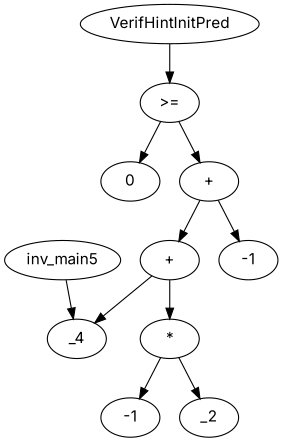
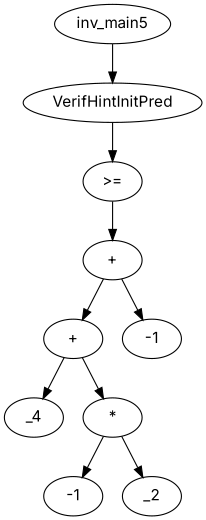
node "0": removed
edge "inv_main5" -> "_4": now "inv_main5" -> "VerifHintInitPred"
